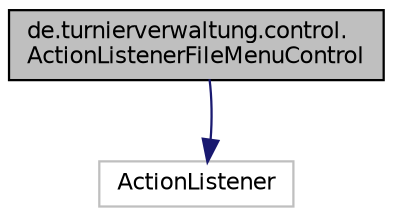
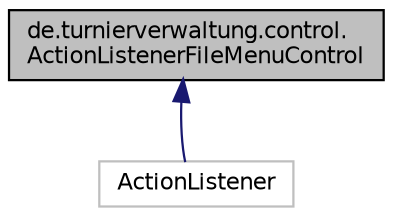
edge "de.turnierverwaltung.control. ActionListenerFileMenuControl" -> "ActionListener": reversed
